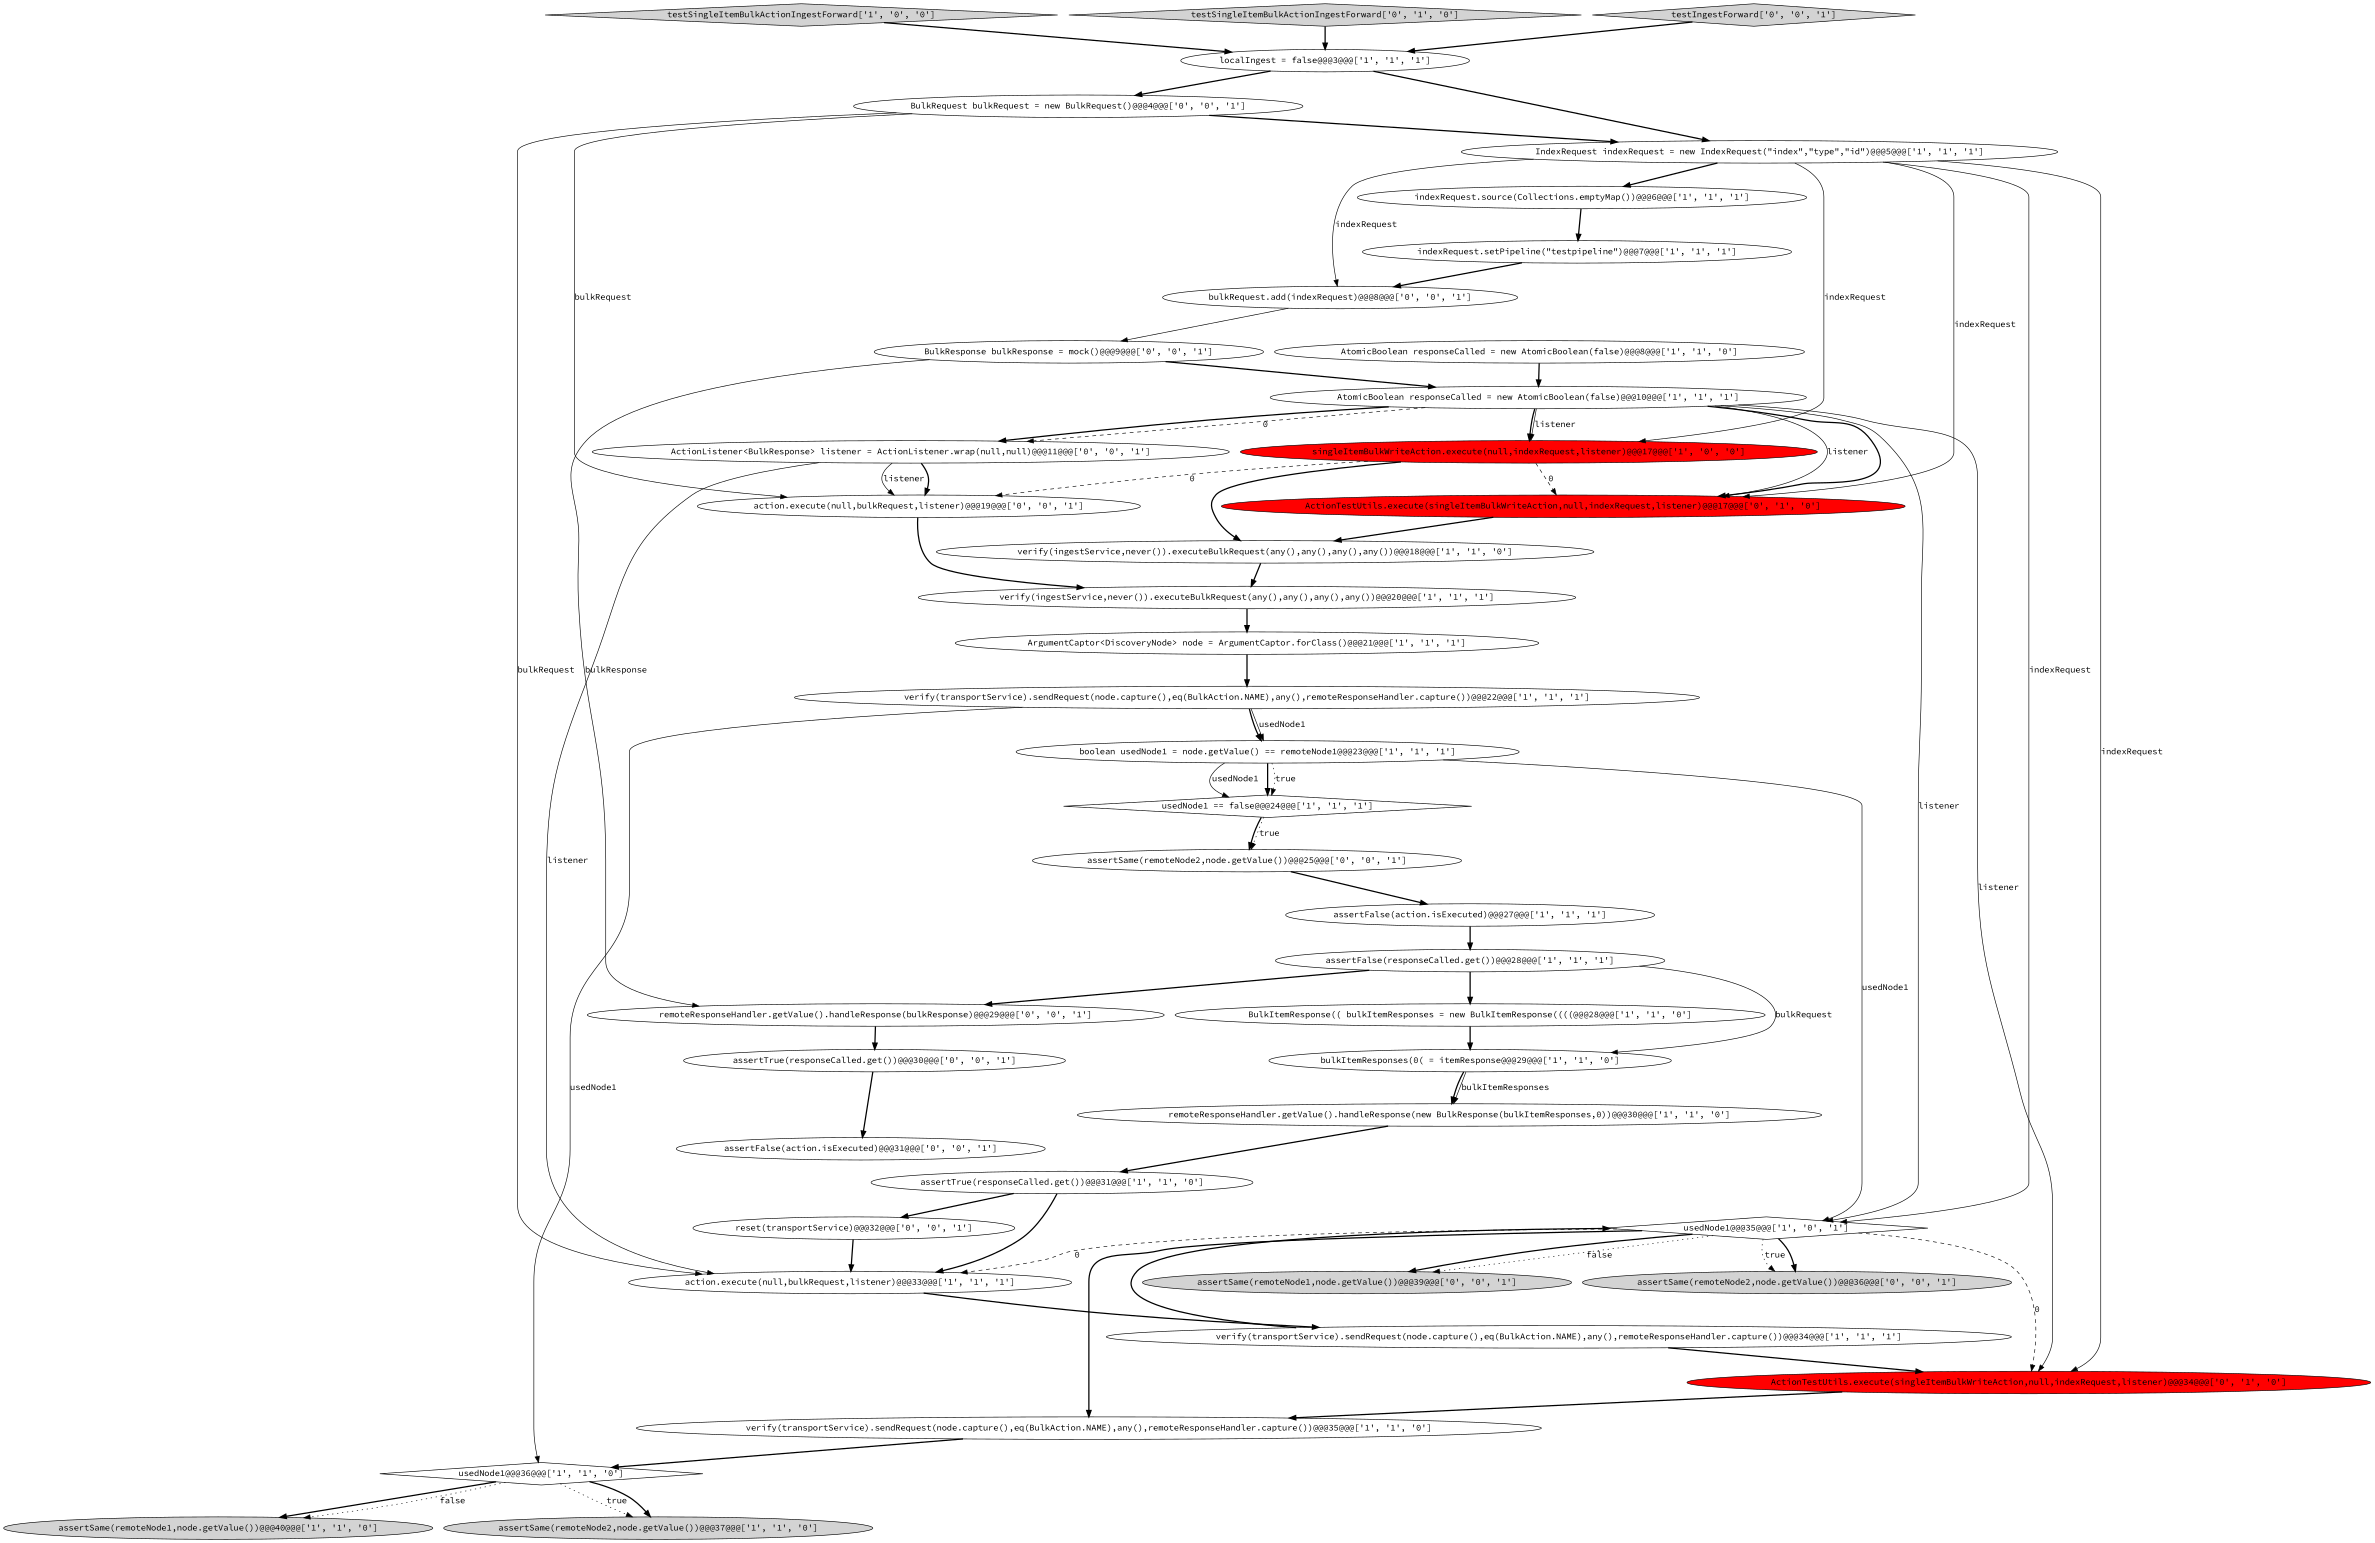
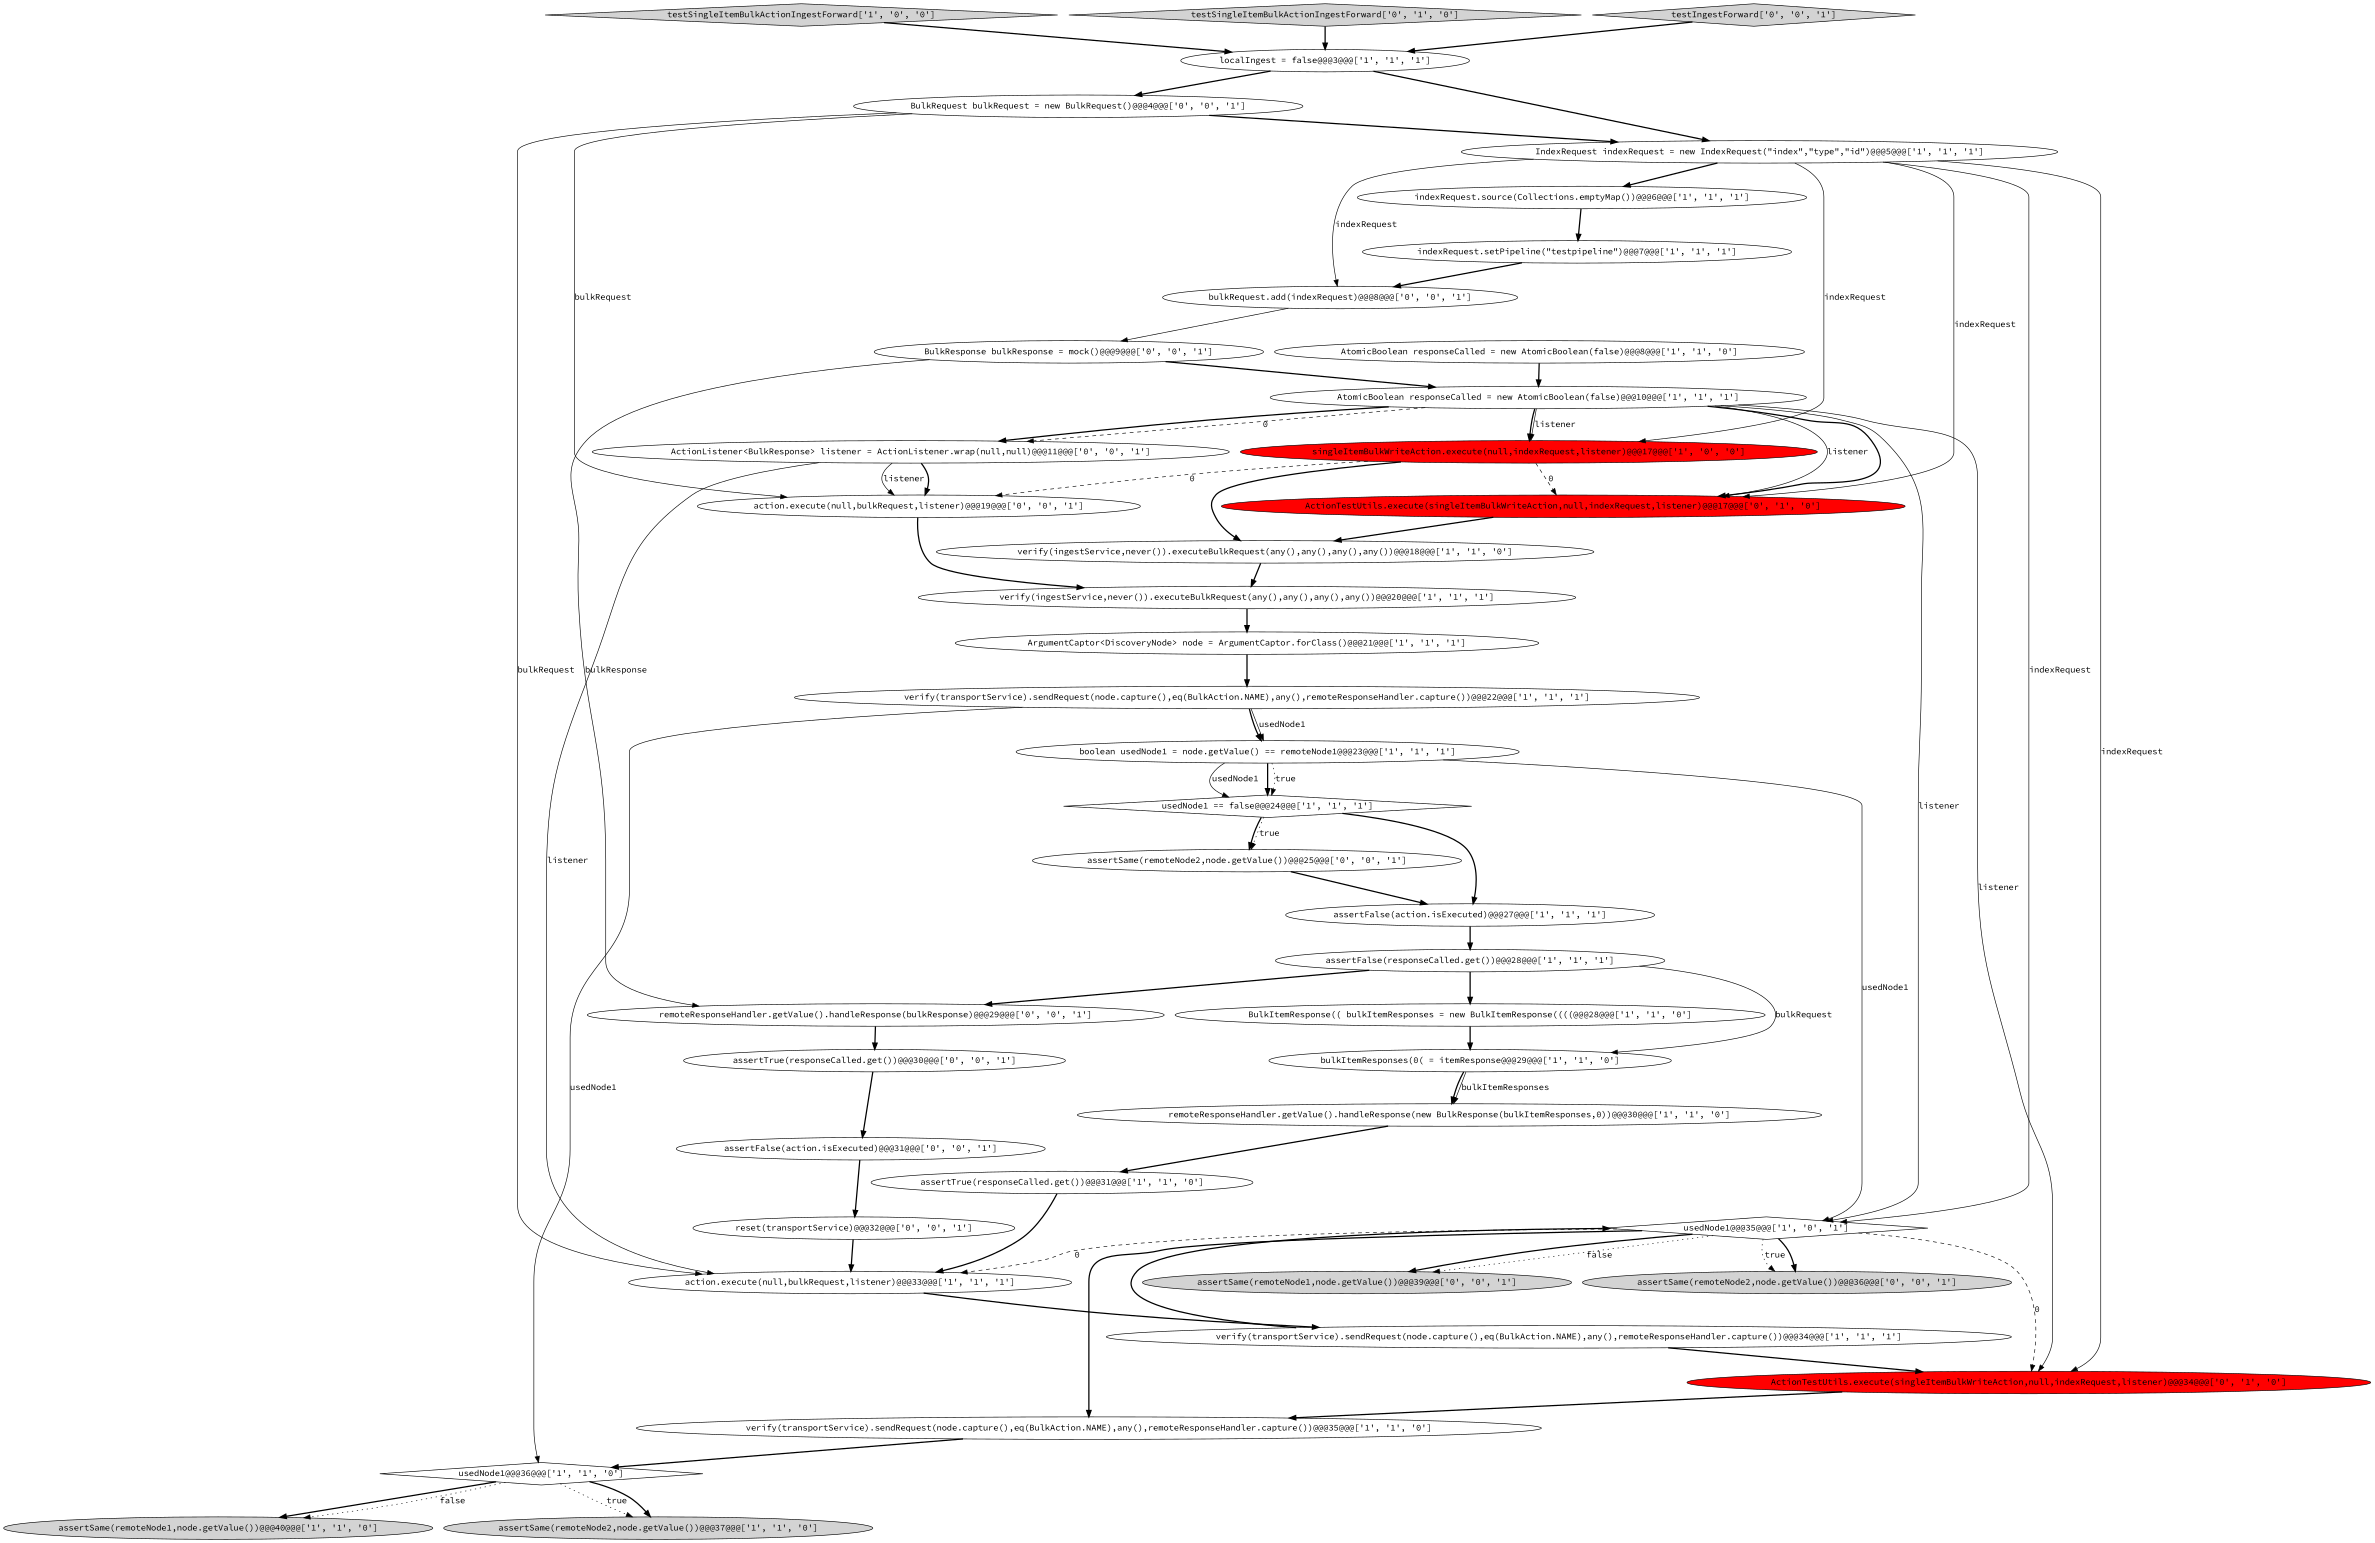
edge "usedNode1 == false@@@24@@@['1', '1', '1']" -> "assertFalse(action.isExecuted)@@@27@@@['1', '1', '1']": added
edge "assertTrue(responseCalled.get())@@@31@@@['1', '1', '0']" -> "reset(transportService)@@@32@@@['0', '0', '1']": now "assertFalse(action.isExecuted)@@@31@@@['0', '0', '1']" -> "reset(transportService)@@@32@@@['0', '0', '1']"
